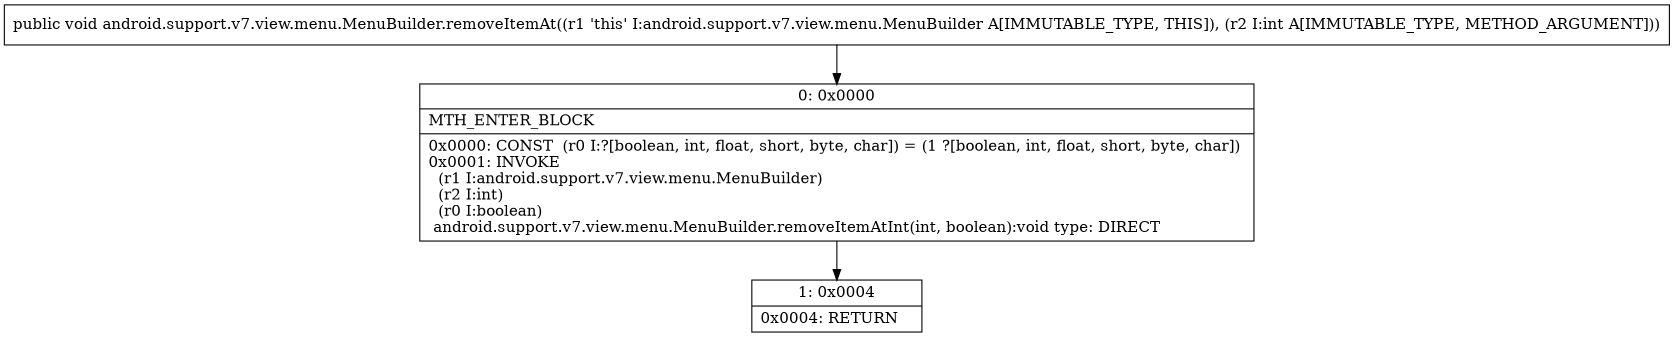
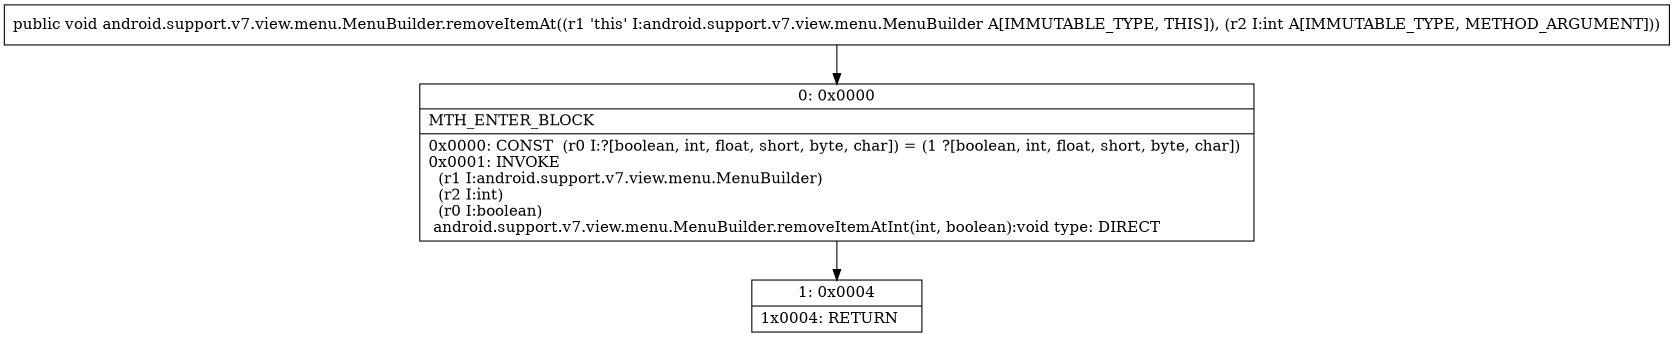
node "1: 0x0004": text "0x0004: RETURN" -> "1x0004: RETURN"
